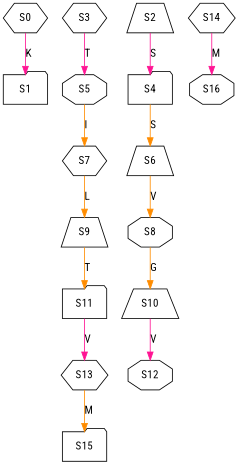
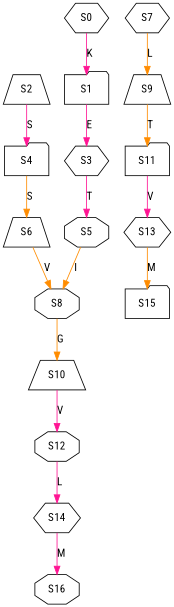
edge "S5" -> "S7": now "S5" -> "S8"
edge "S1" -> "S3": added, label "E"
edge "S12" -> "S14": added, label "L"
